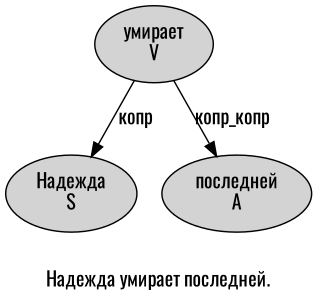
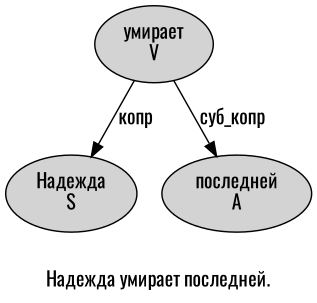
edge "умирает V" -> "последней A": label "копр_копр" -> "суб_копр"
